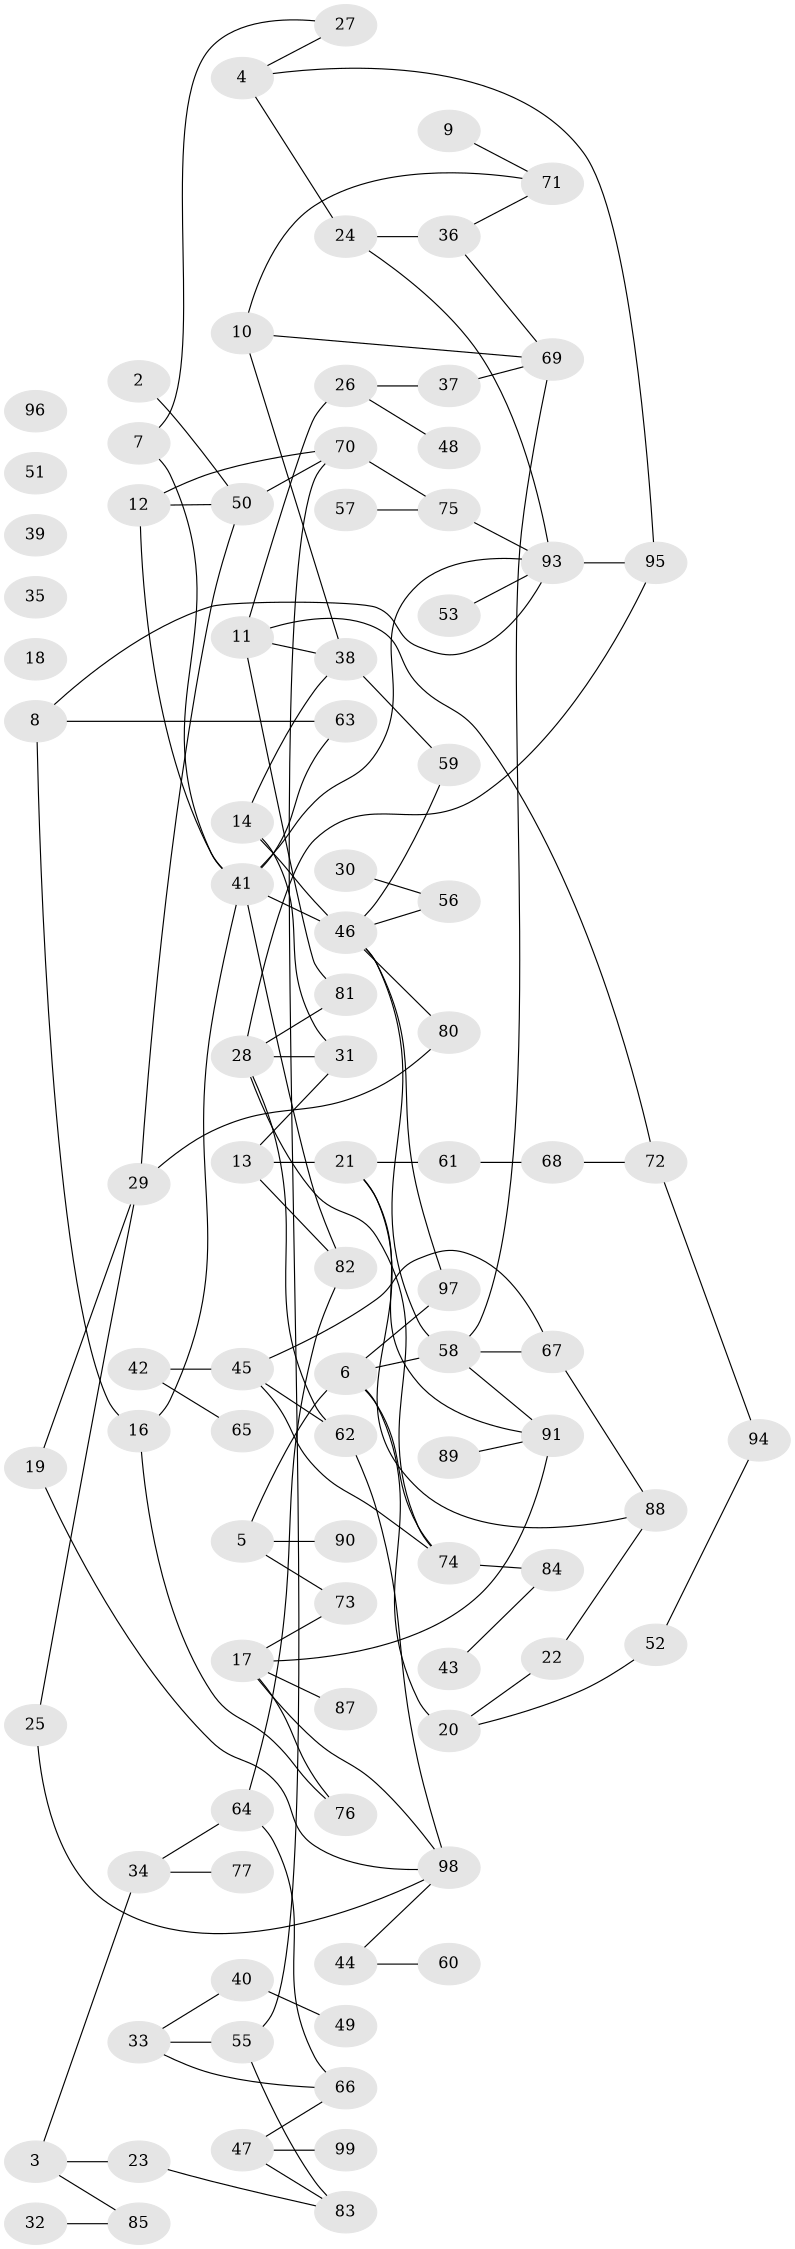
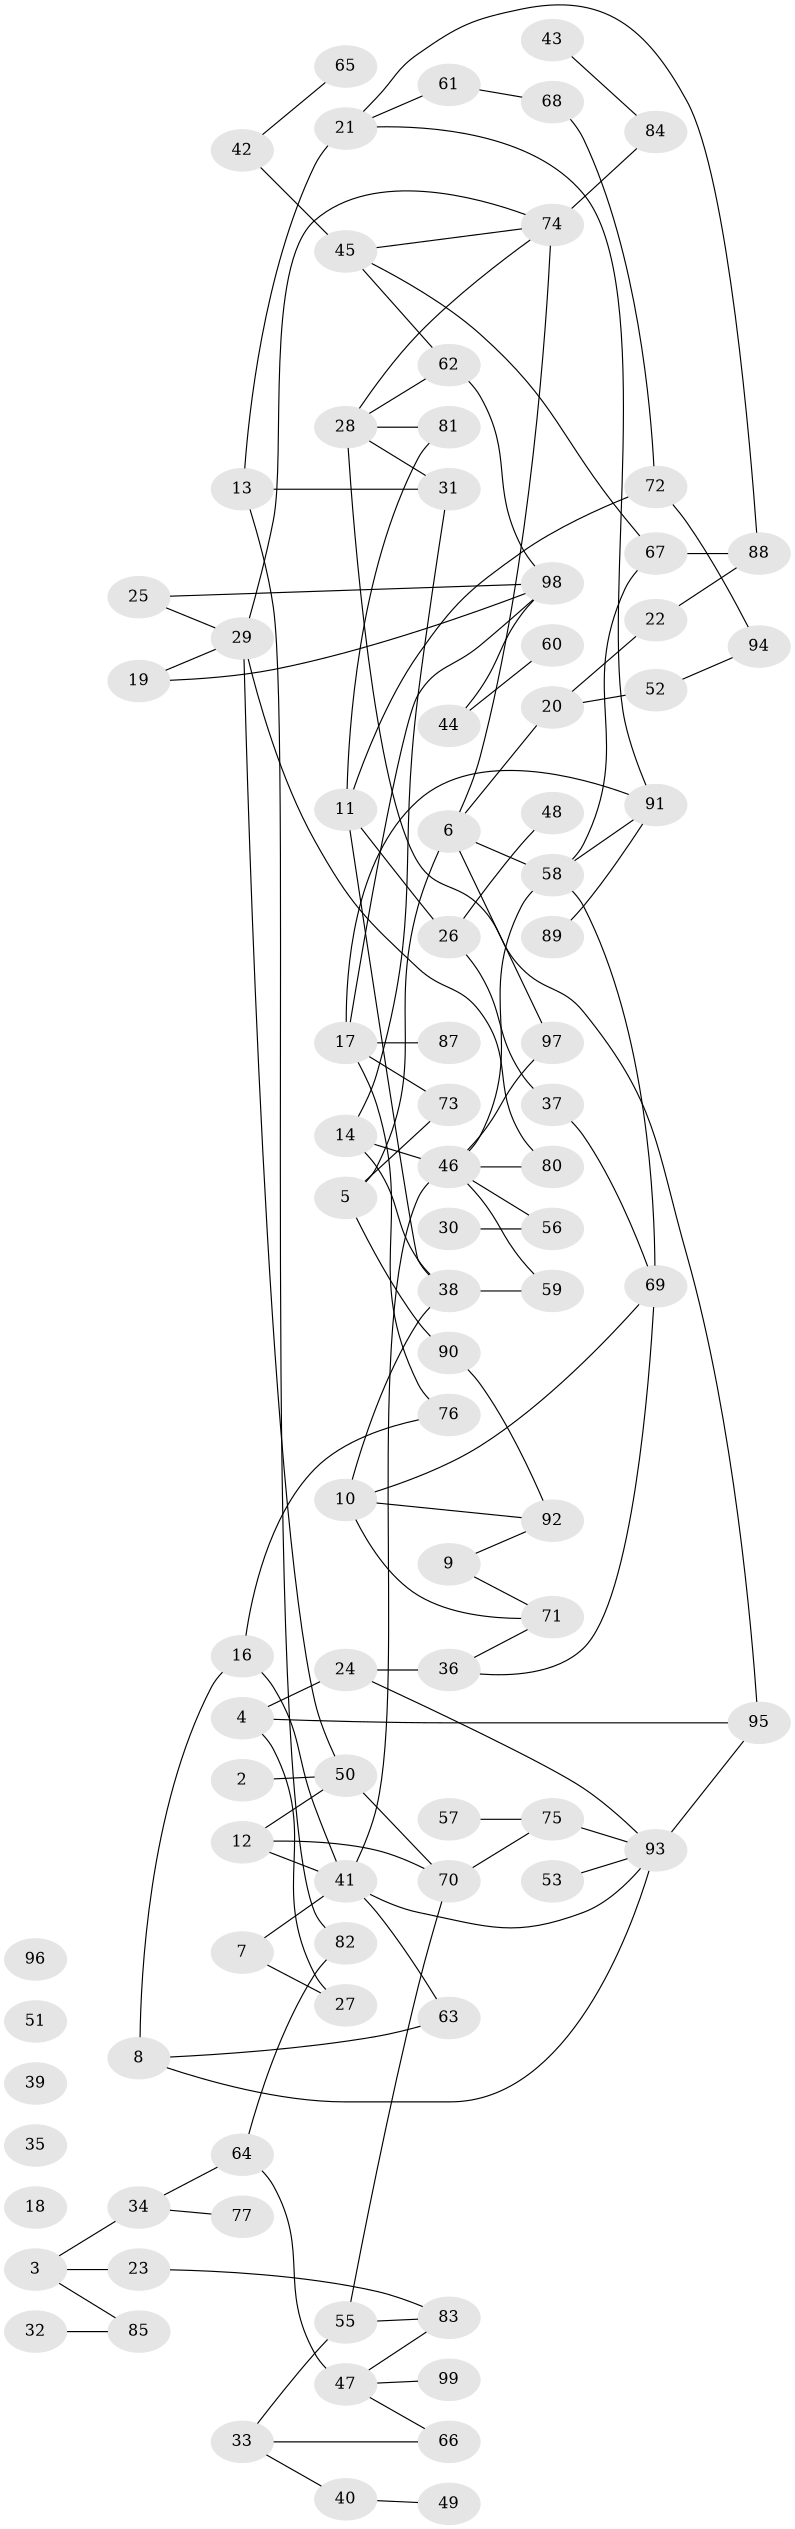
edge "74" -- "29": added
edge "41" -- "82": removed
node "92": added
edge "64" -- "66": now "64" -- "47"
